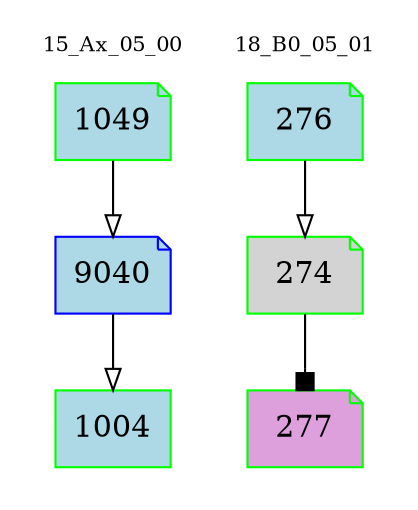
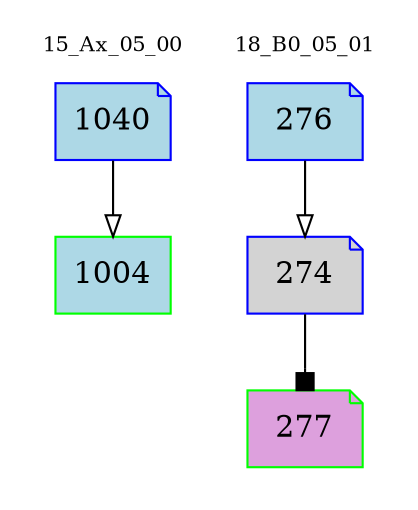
node "1049": removed
node "276": color green -> blue
node "9040": label "9040" -> "1040"
node "274": color green -> blue
